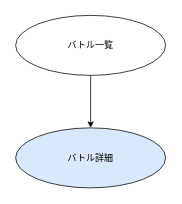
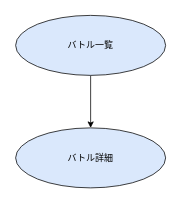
node "バトル一覧": fillcolor #ffffff -> #dae8fc
